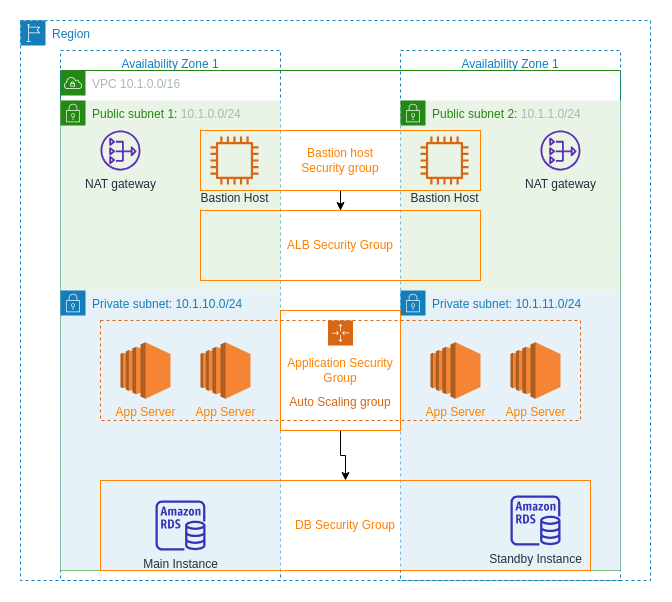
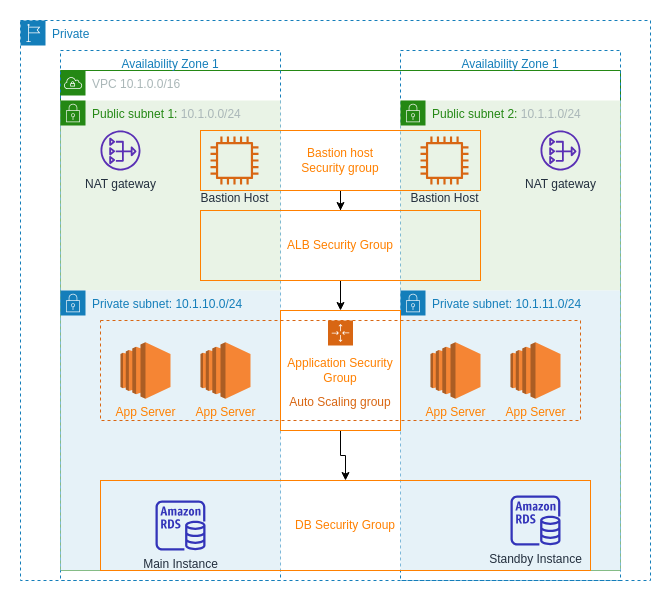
node "Region": label "Region" -> "Private"
edge "ALB Security Group" -> "Application Security Group": added
